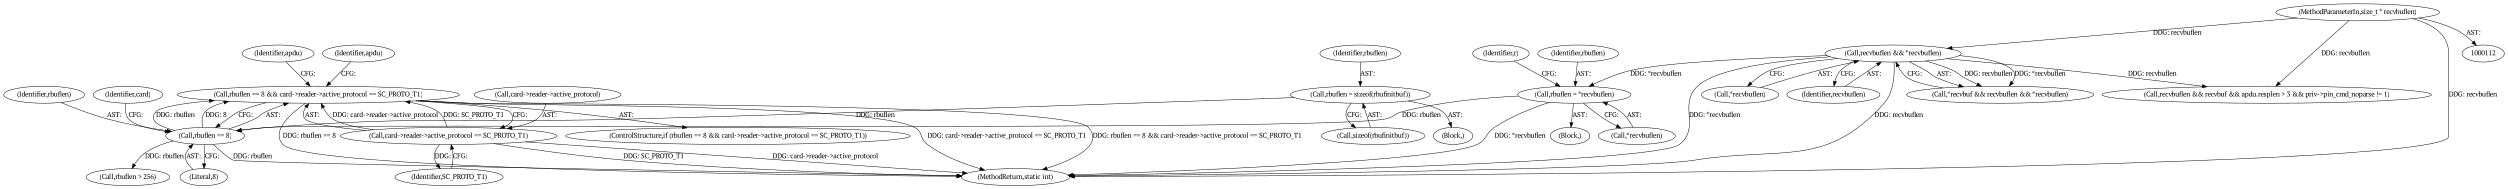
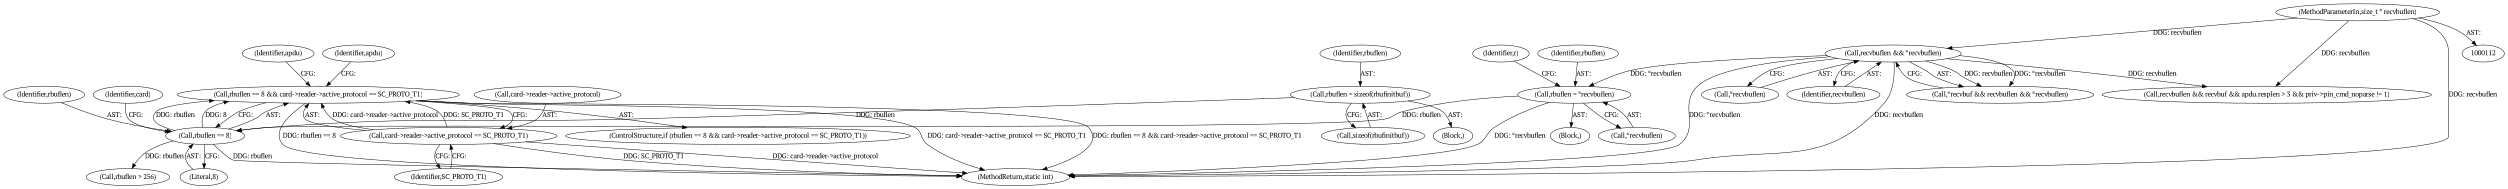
edge "(Call,card->reader->active_protocol == SC_PROTO_T1)" -> "(Identifier,SC_PROTO_T1)": label "DDG: " -> "CFG: "
